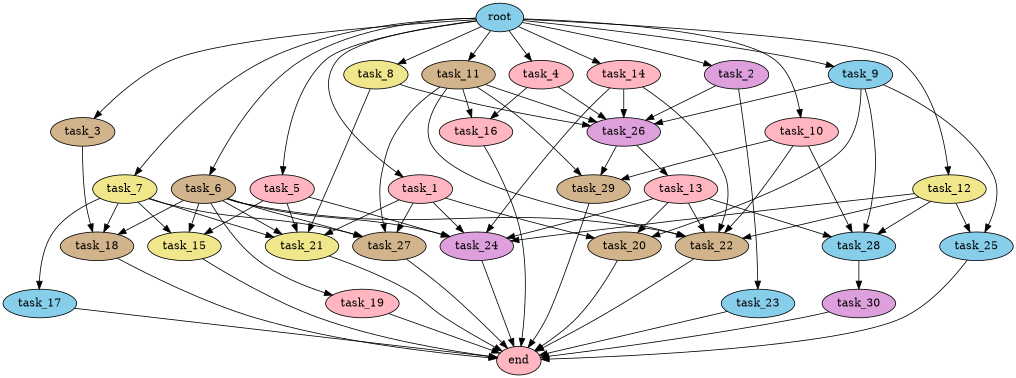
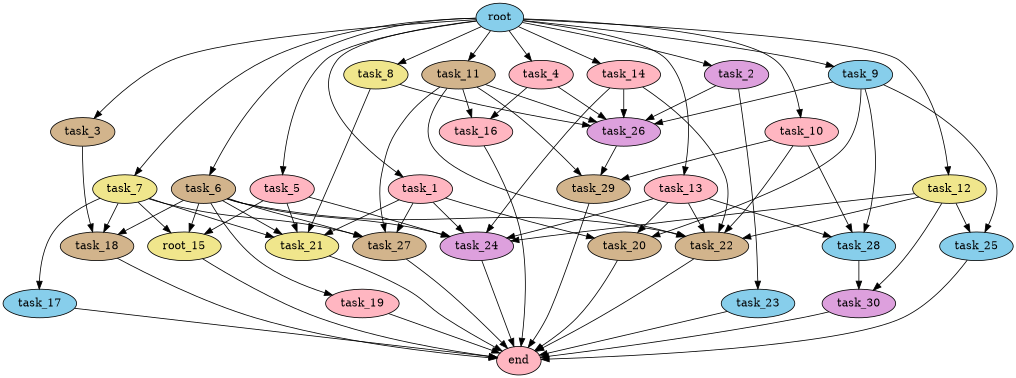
edge "task_26" -> "task_13": now "root" -> "task_13"
edge "task_12" -> "task_28": now "task_12" -> "task_30"
node "task_15": label "task_15" -> "root_15"
